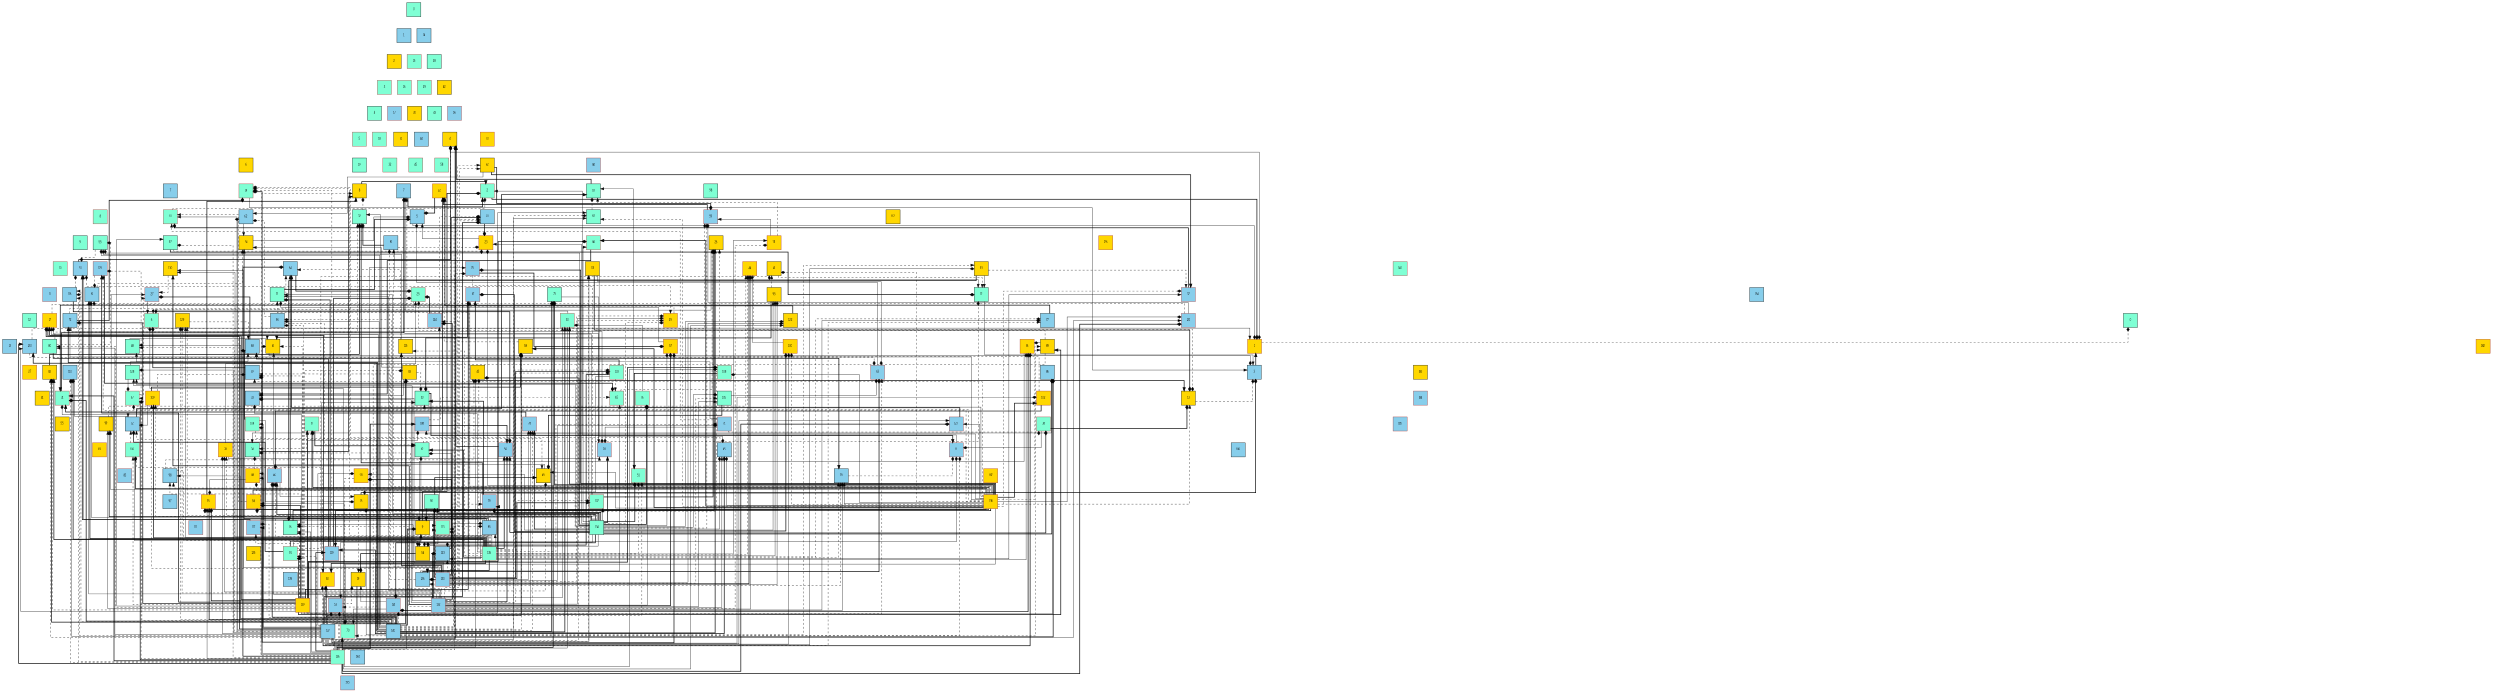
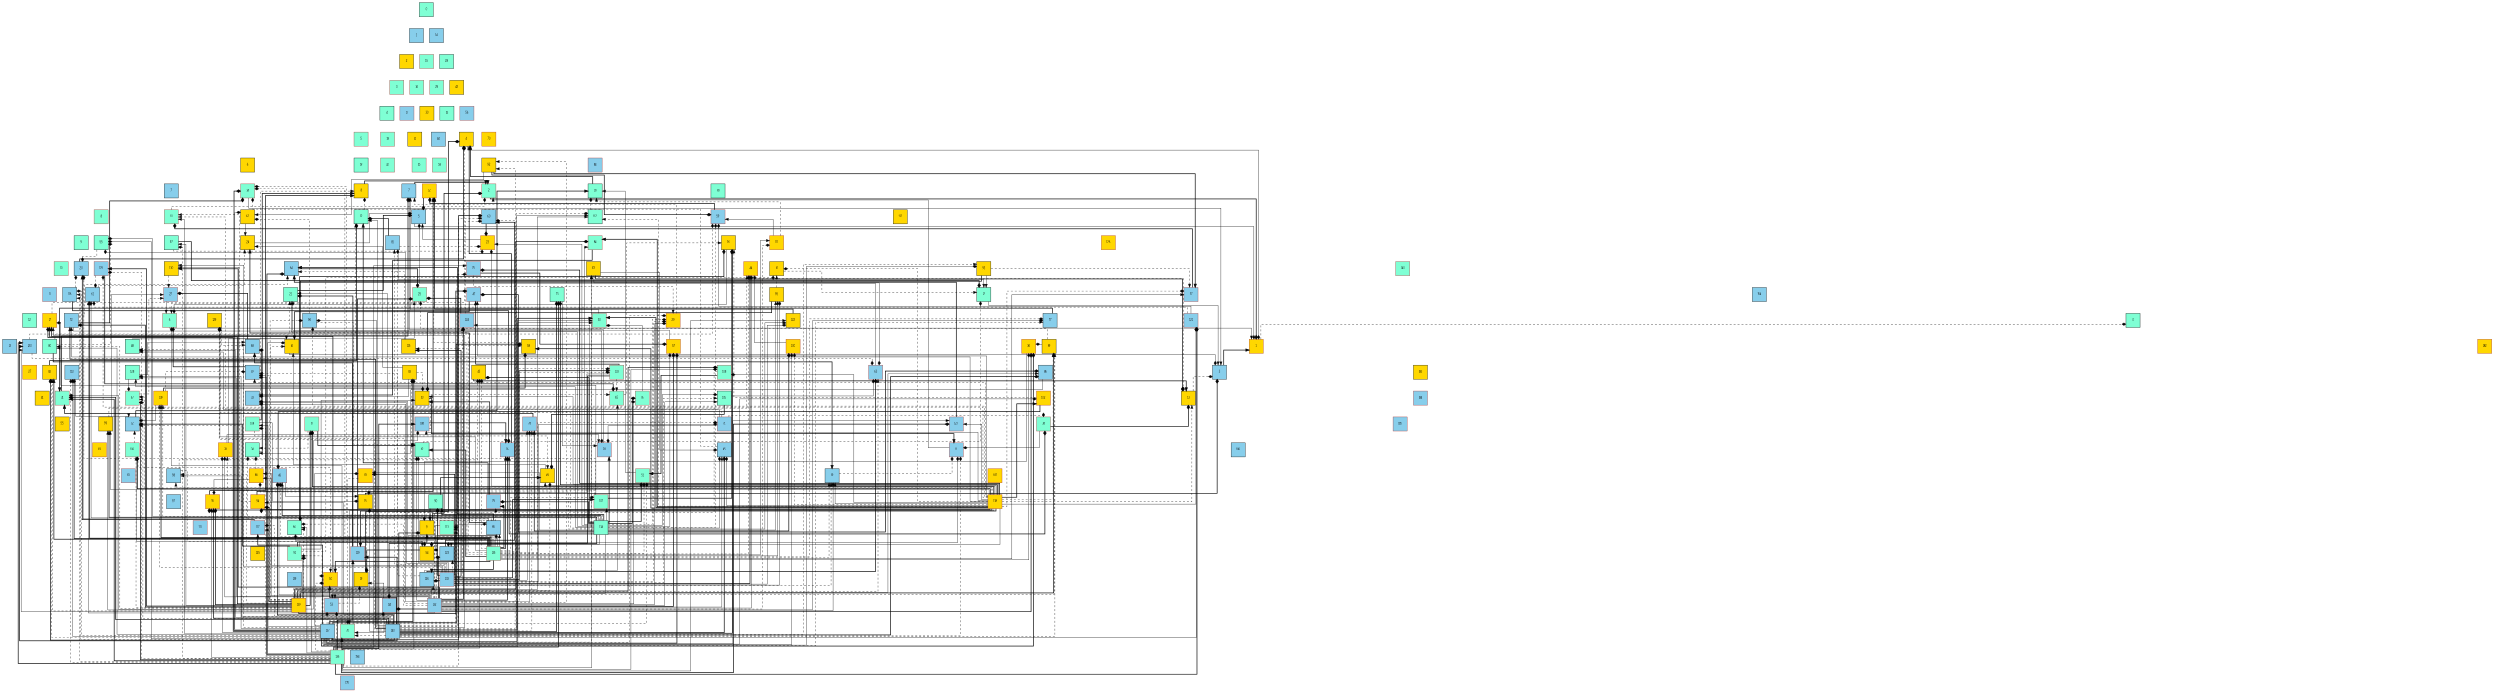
node "62": fillcolor skyblue -> gold
node "40": fillcolor aquamarine -> gold
edge "134" -> "74": now "107" -> "74"
